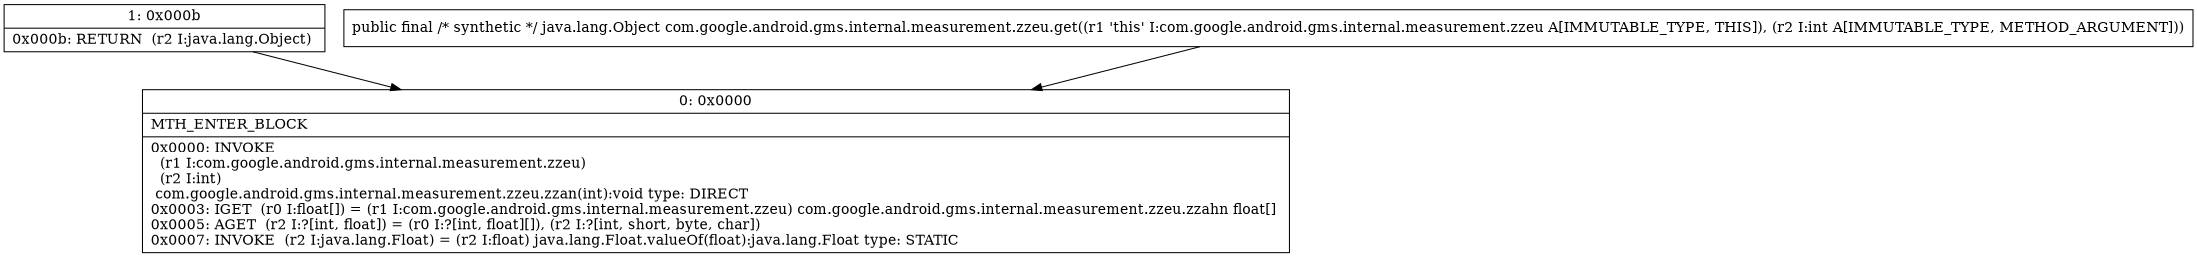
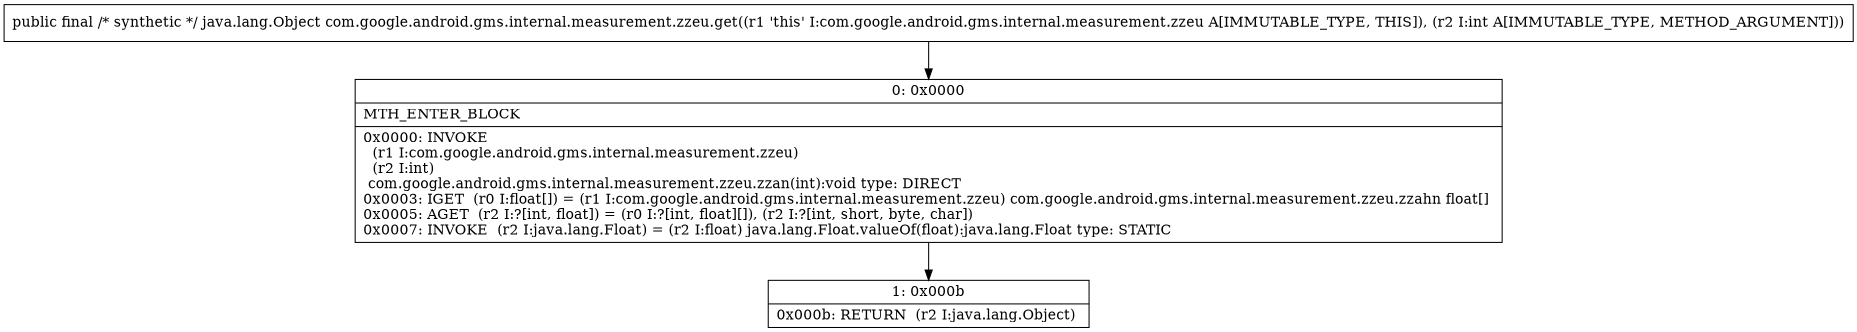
edge "1: 0x000b" -> "0: 0x0000": reversed
